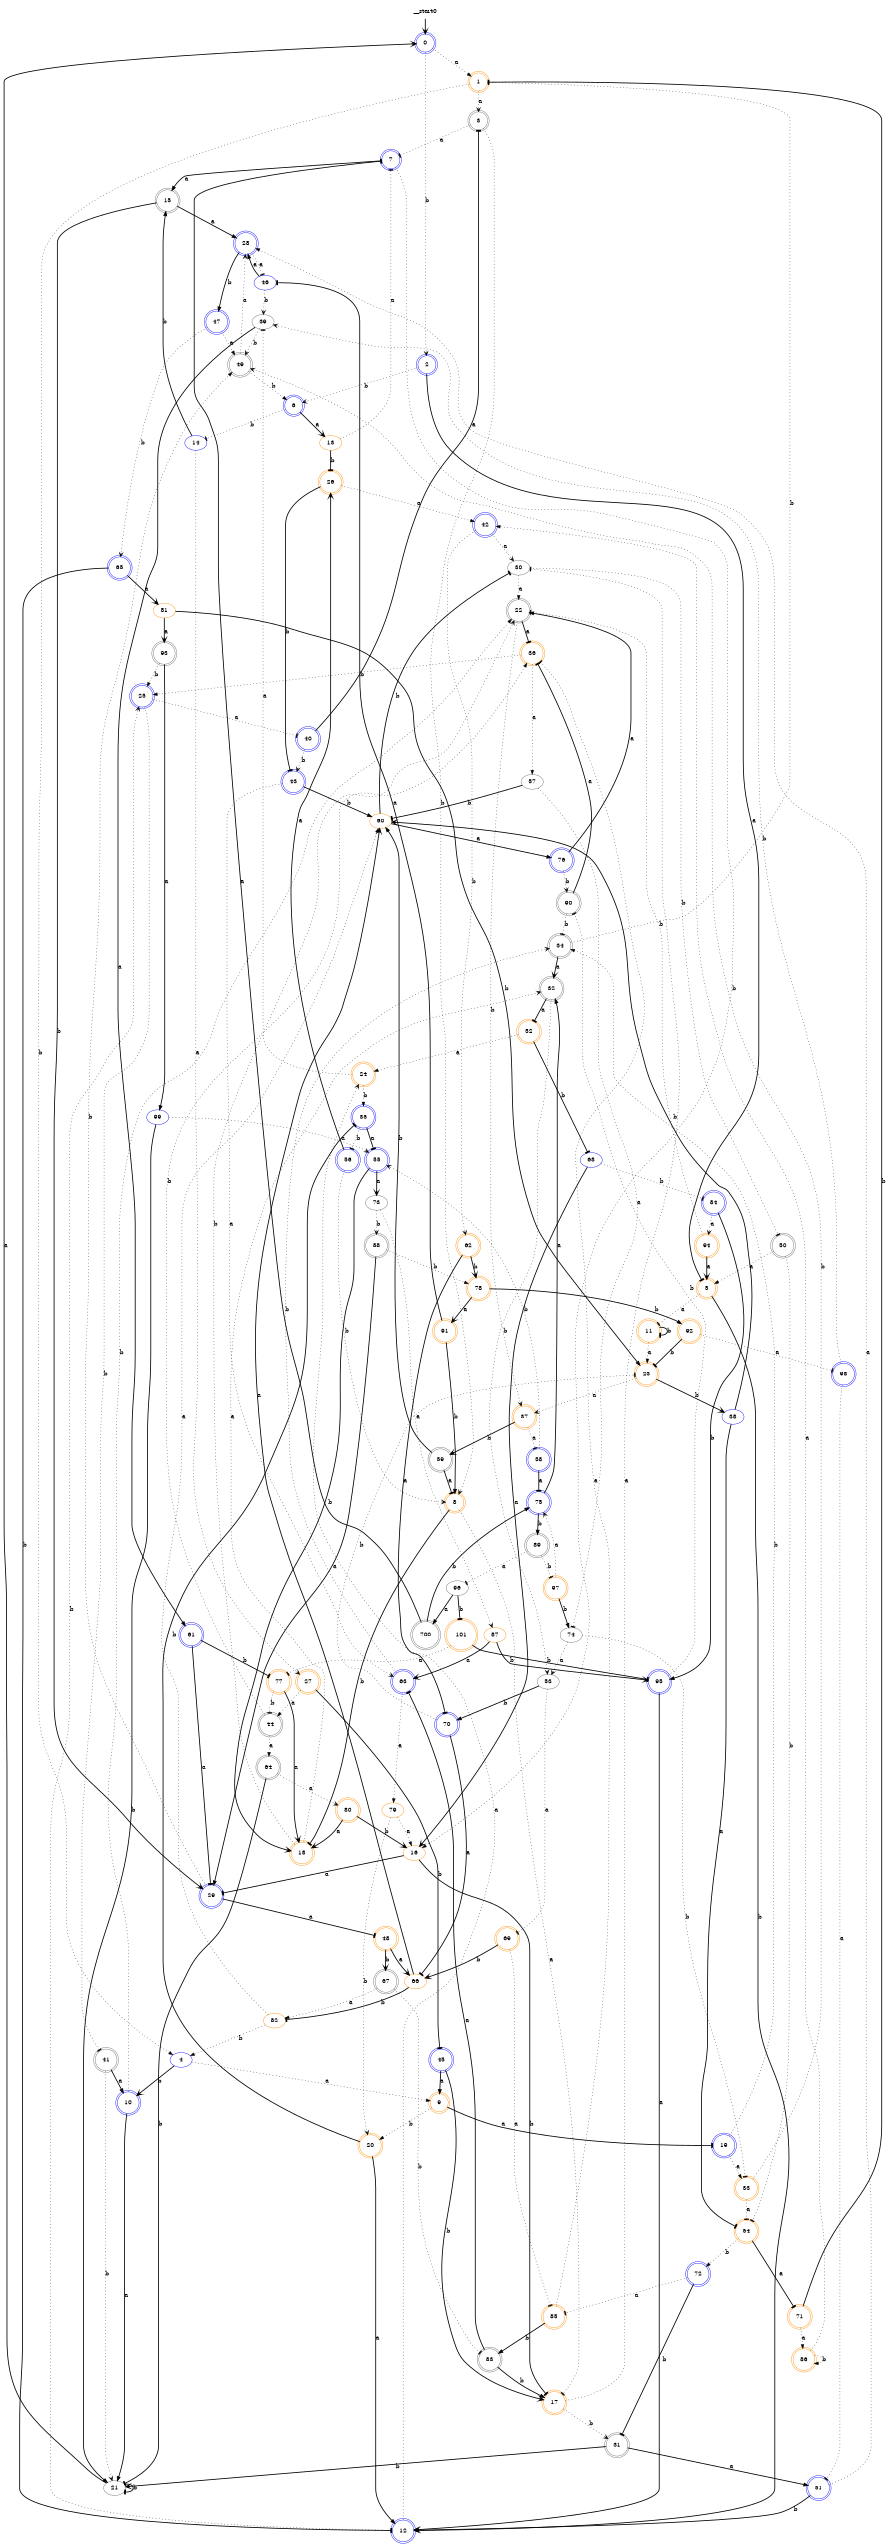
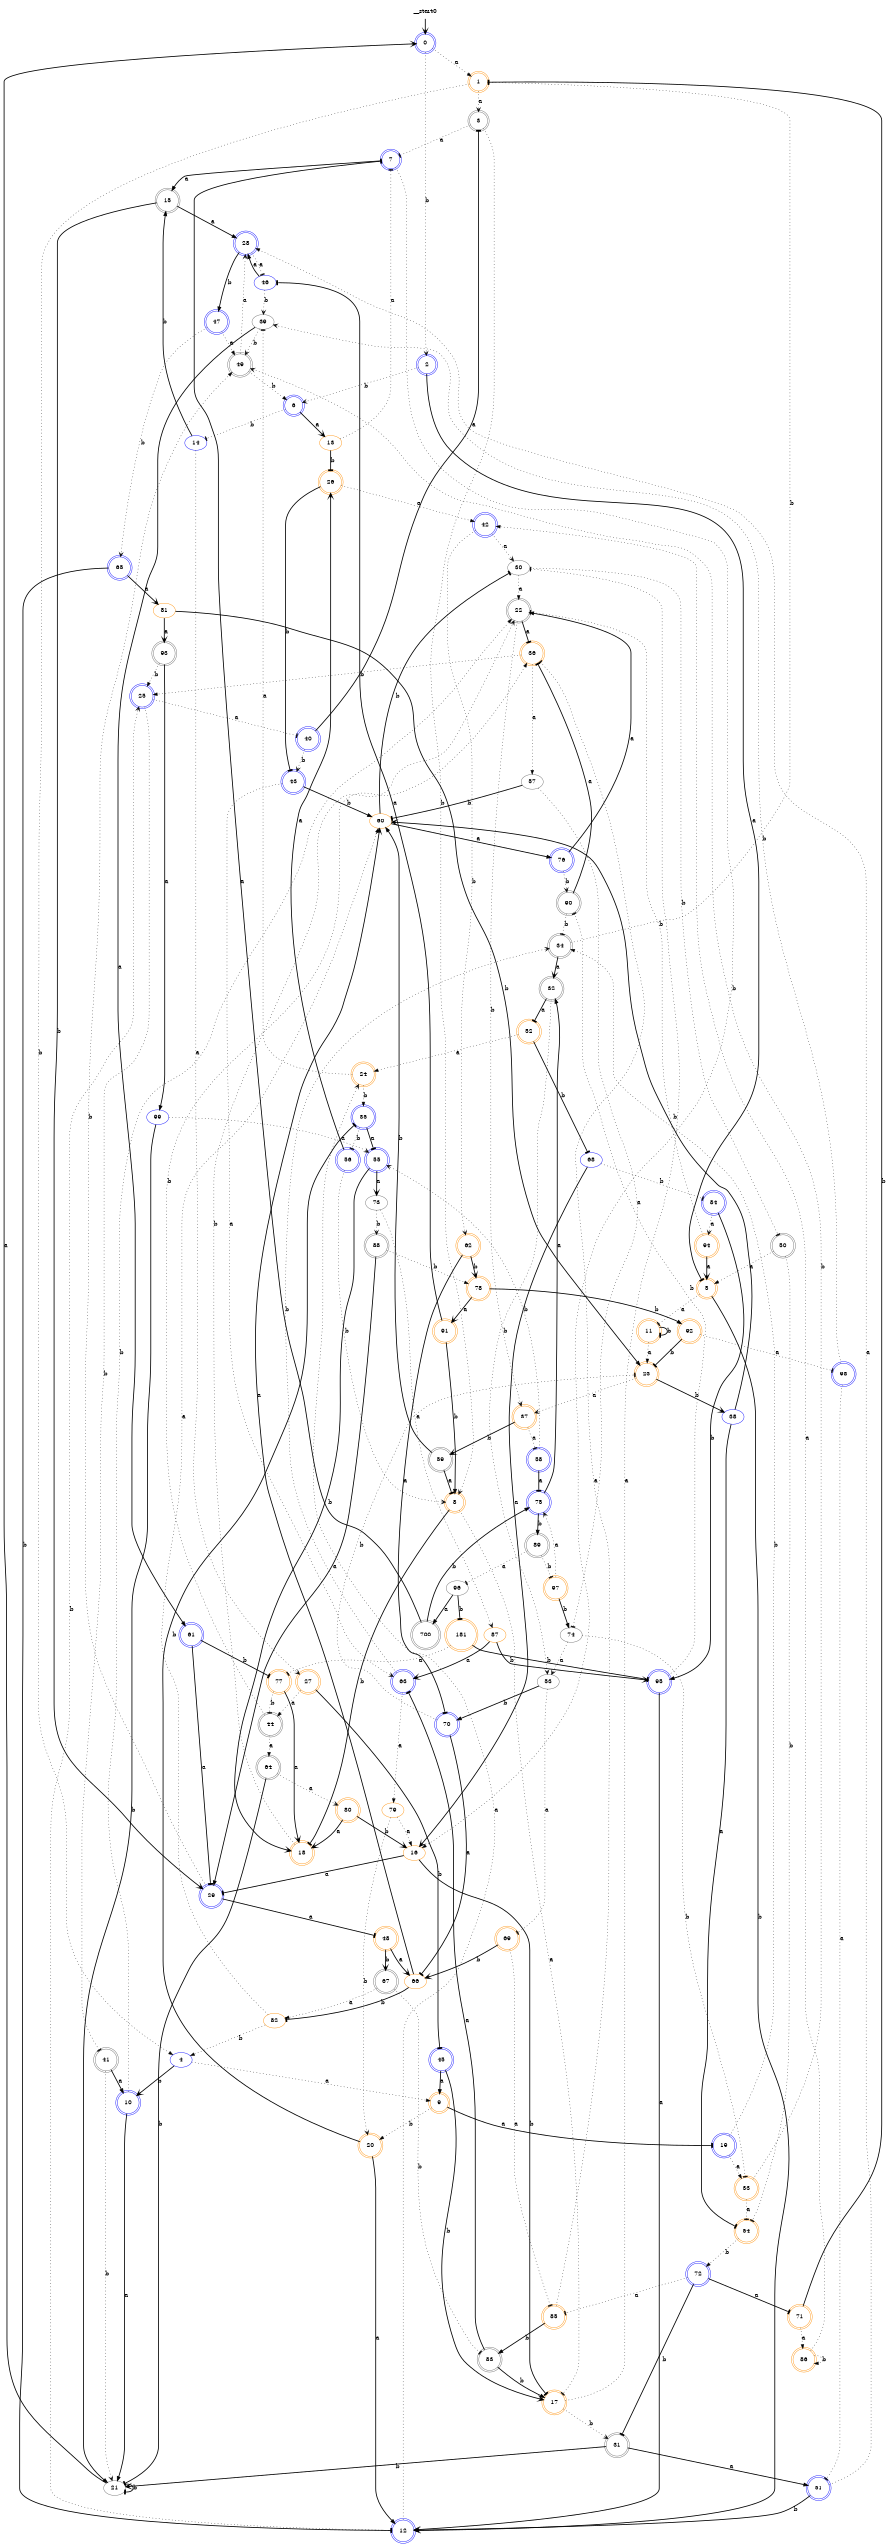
edge "18" -> "32": removed, label "a"
node "101": label "101" -> "181"
edge "54" -> "71": now "72" -> "71"
